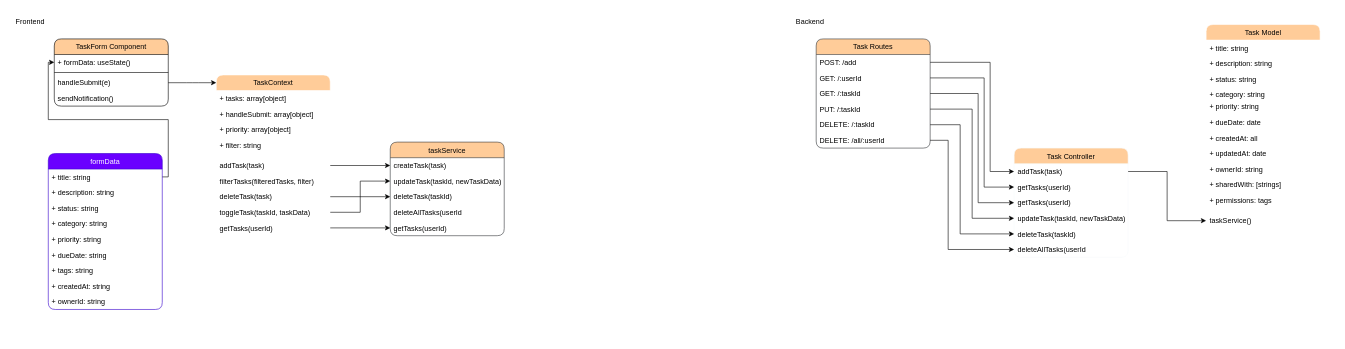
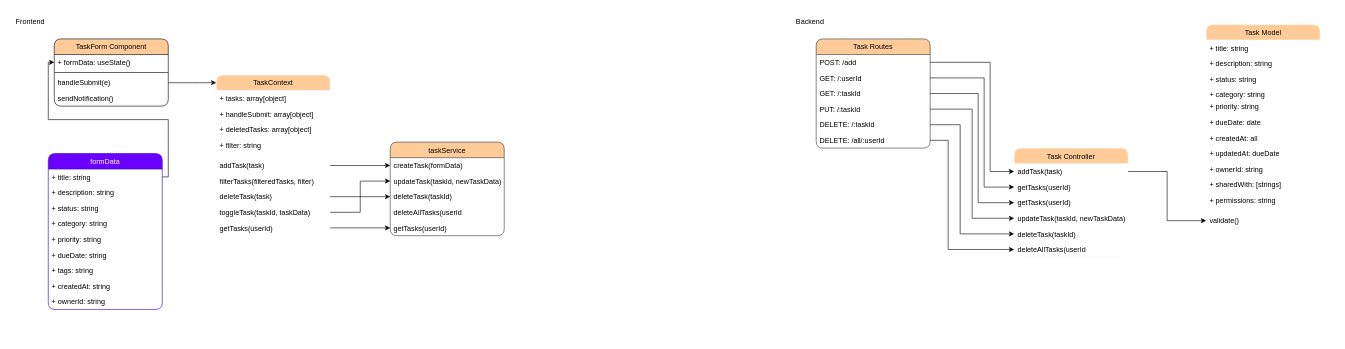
node "+ priority: array[object]": label "+ priority: array[object]" -> "+ deletedTasks: array[object]"
node "+ updatedAt: date": label "+ updatedAt: date" -> "+ updatedAt: dueDate"
node "createTask(task)": label "createTask(task)" -> "createTask(formData)"
node "+ permissions: tags": label "+ permissions: tags" -> "+ permissions: string"
node "taskService()": label "taskService()" -> "validate()"
